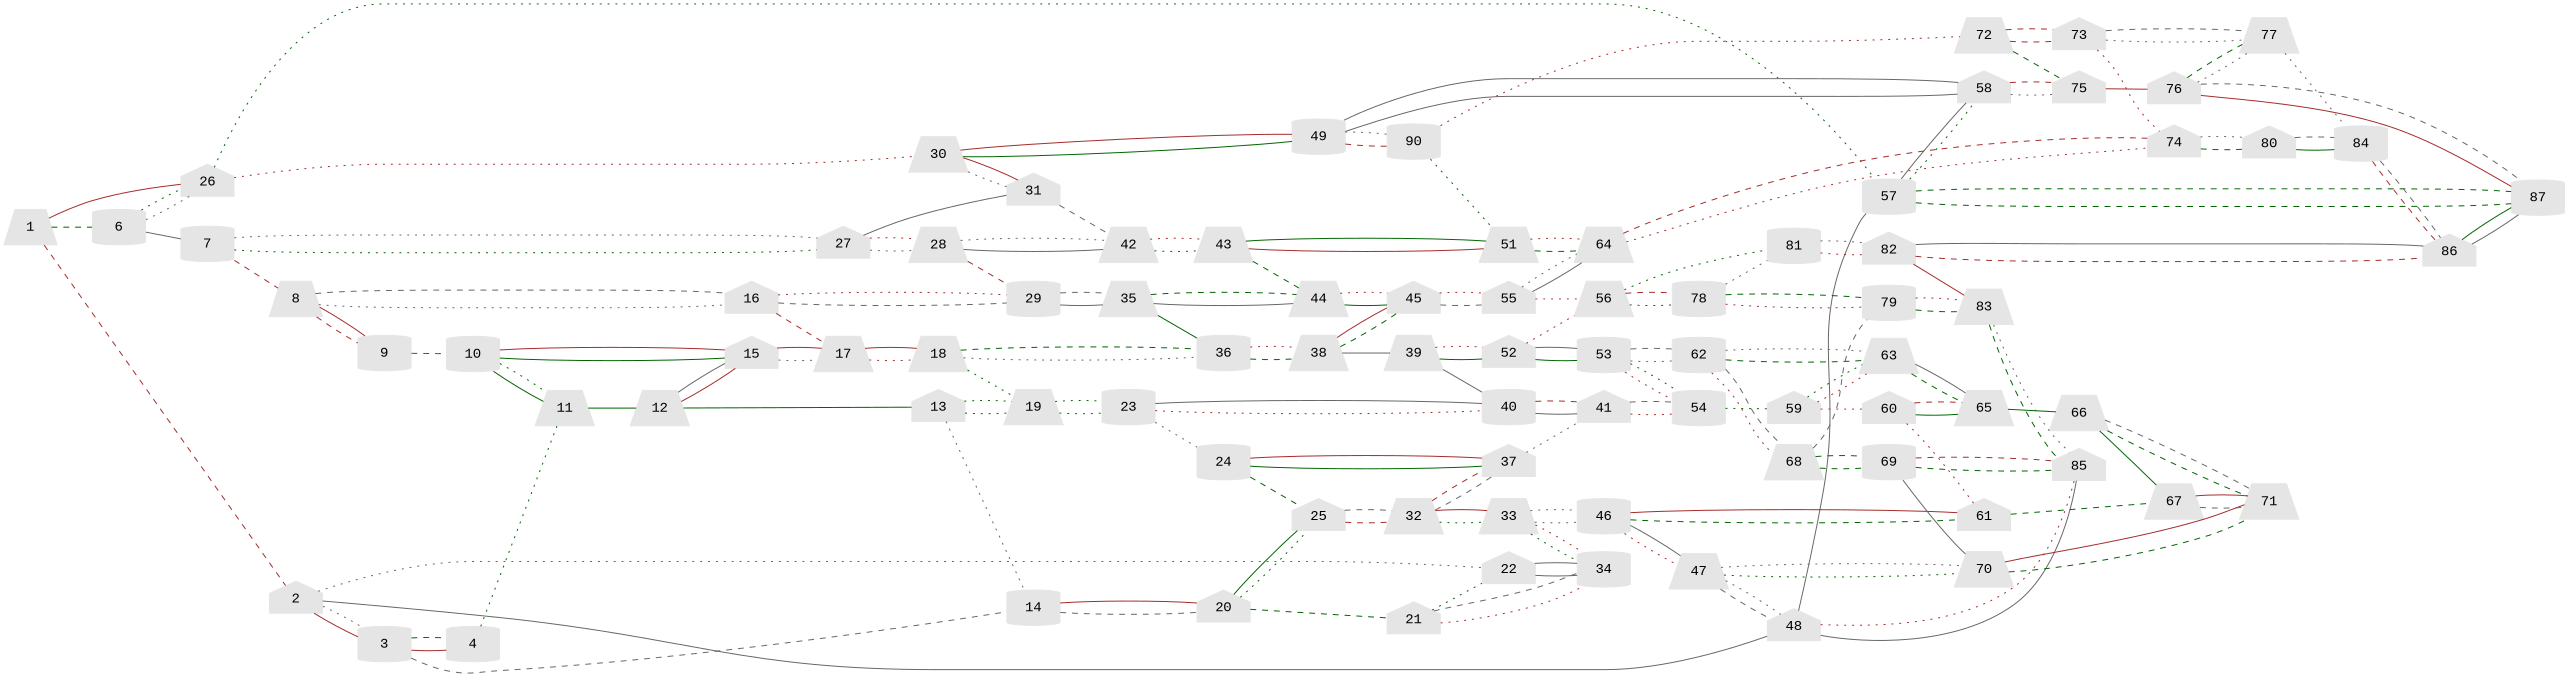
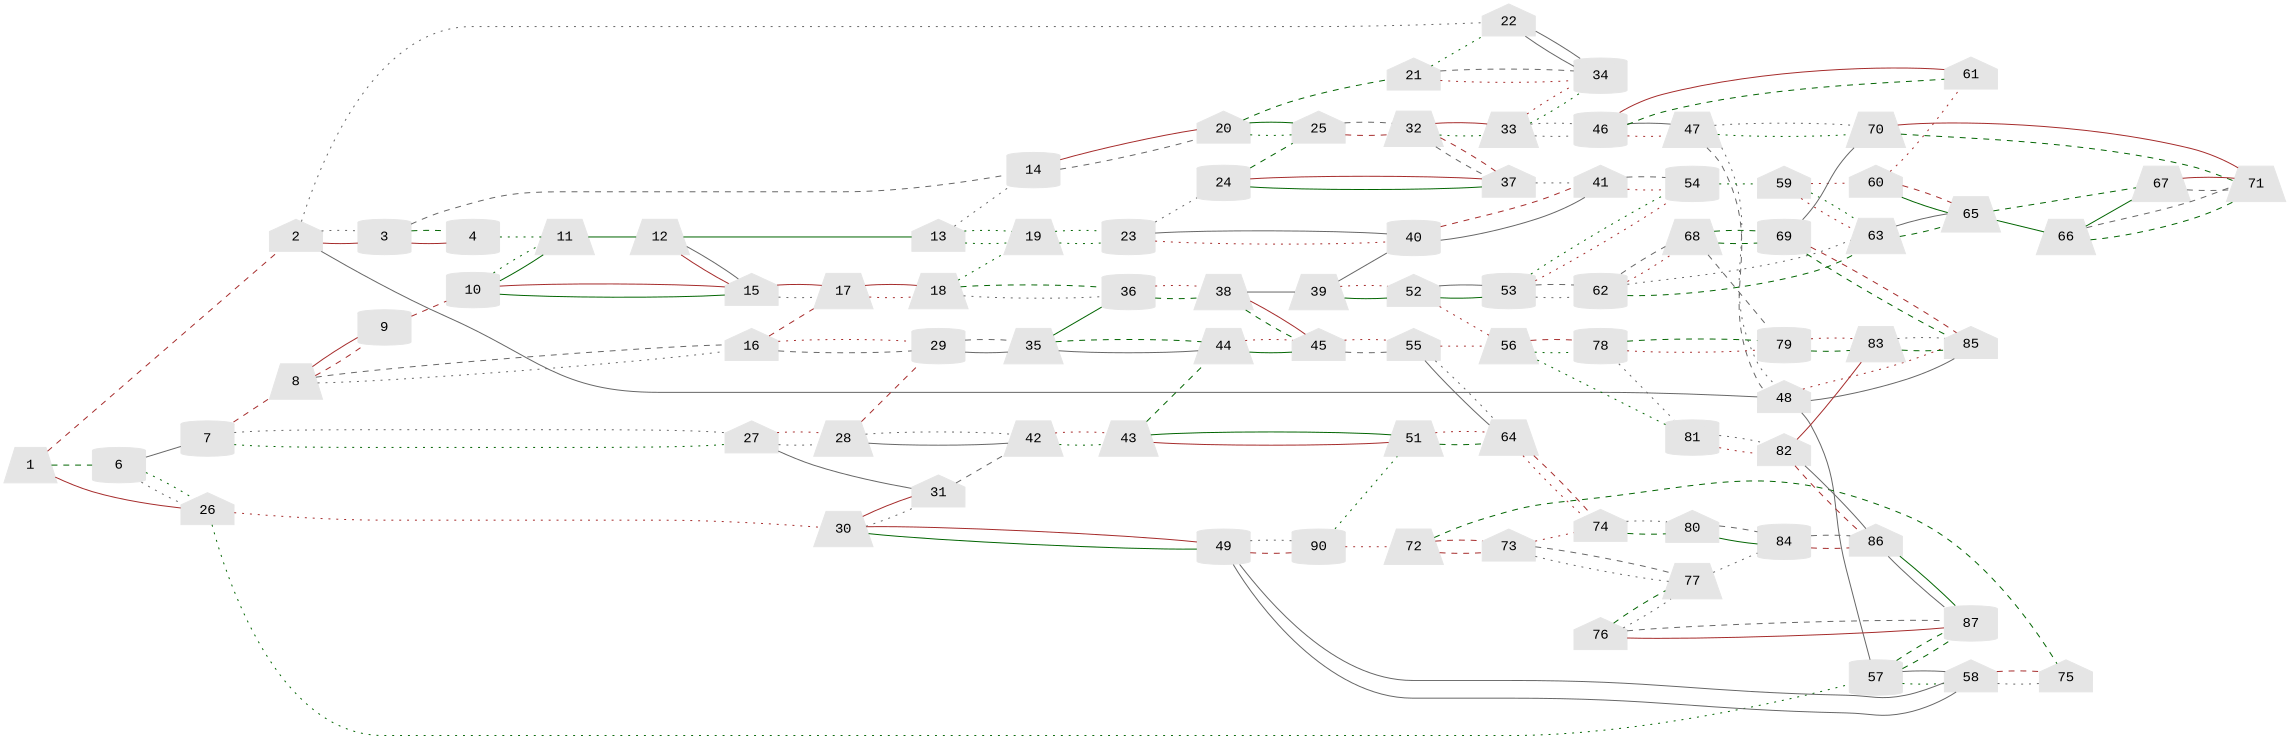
edge "75" -- "76": removed
edge "67" -- "61": now "67" -- "65"
